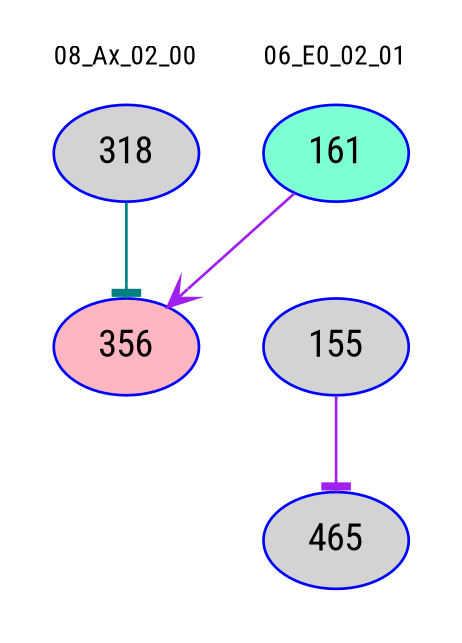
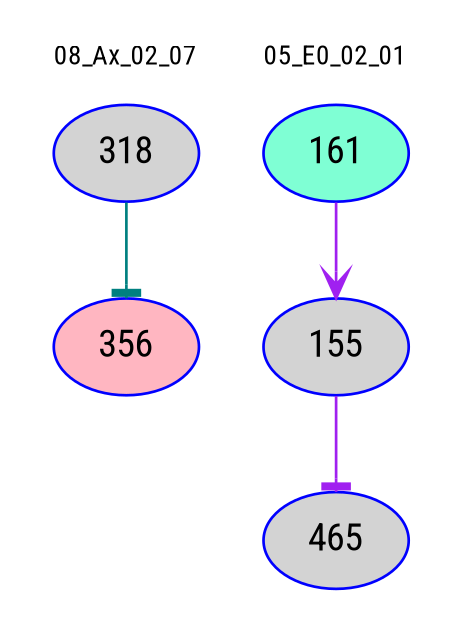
cluster "08_Ax_02_00": label "08_Ax_02_00" -> "08_Ax_02_07"
cluster "06_E0_02_01": label "06_E0_02_01" -> "05_E0_02_01"
edge "161" -> "356": now "161" -> "155"
